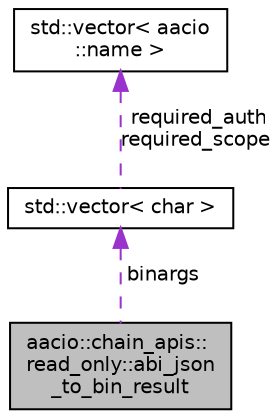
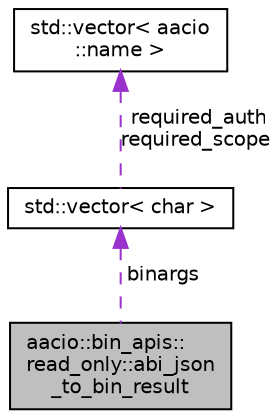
node "aacio::chain_apis:: read_only::abi_json _to_bin_result": label "aacio::chain_apis:: read_only::abi_json _to_bin_result" -> "aacio::bin_apis:: read_only::abi_json _to_bin_result"
